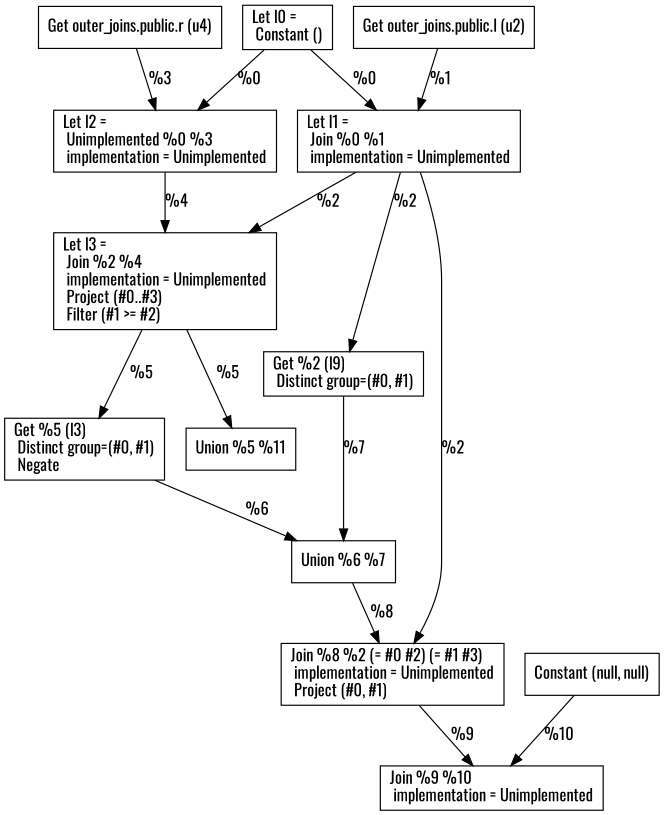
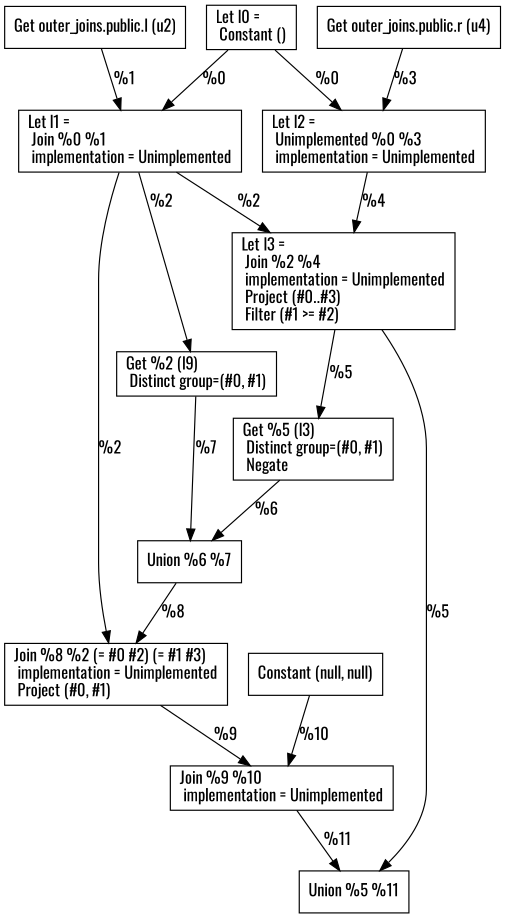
edge "Join %9 %10 implementation = Unimplemented" -> "Union %5 %11": added, label "%11"
